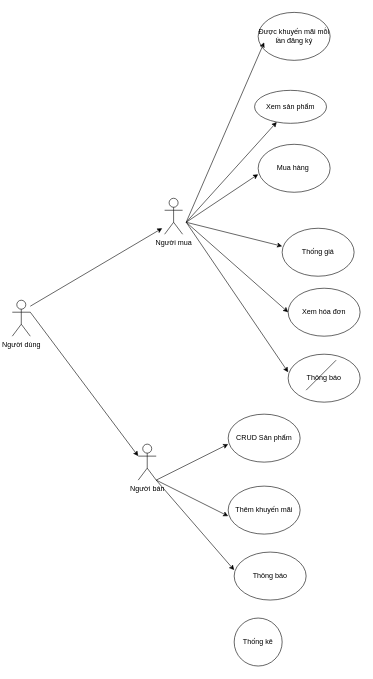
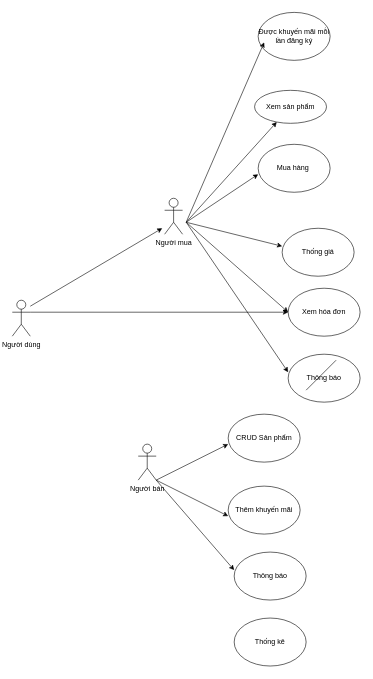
edge "Người dùng" -> "Người bán": now "Người dùng" -> "Xem hóa đơn"
node "Thống kê": size 48x48 -> 72x48
